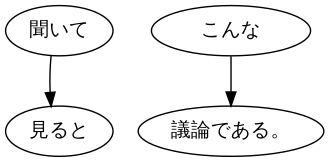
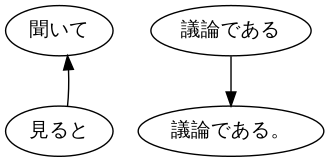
node "こんな": label "こんな" -> "議論である"
edge "聞いて" -> "見ると": reversed
